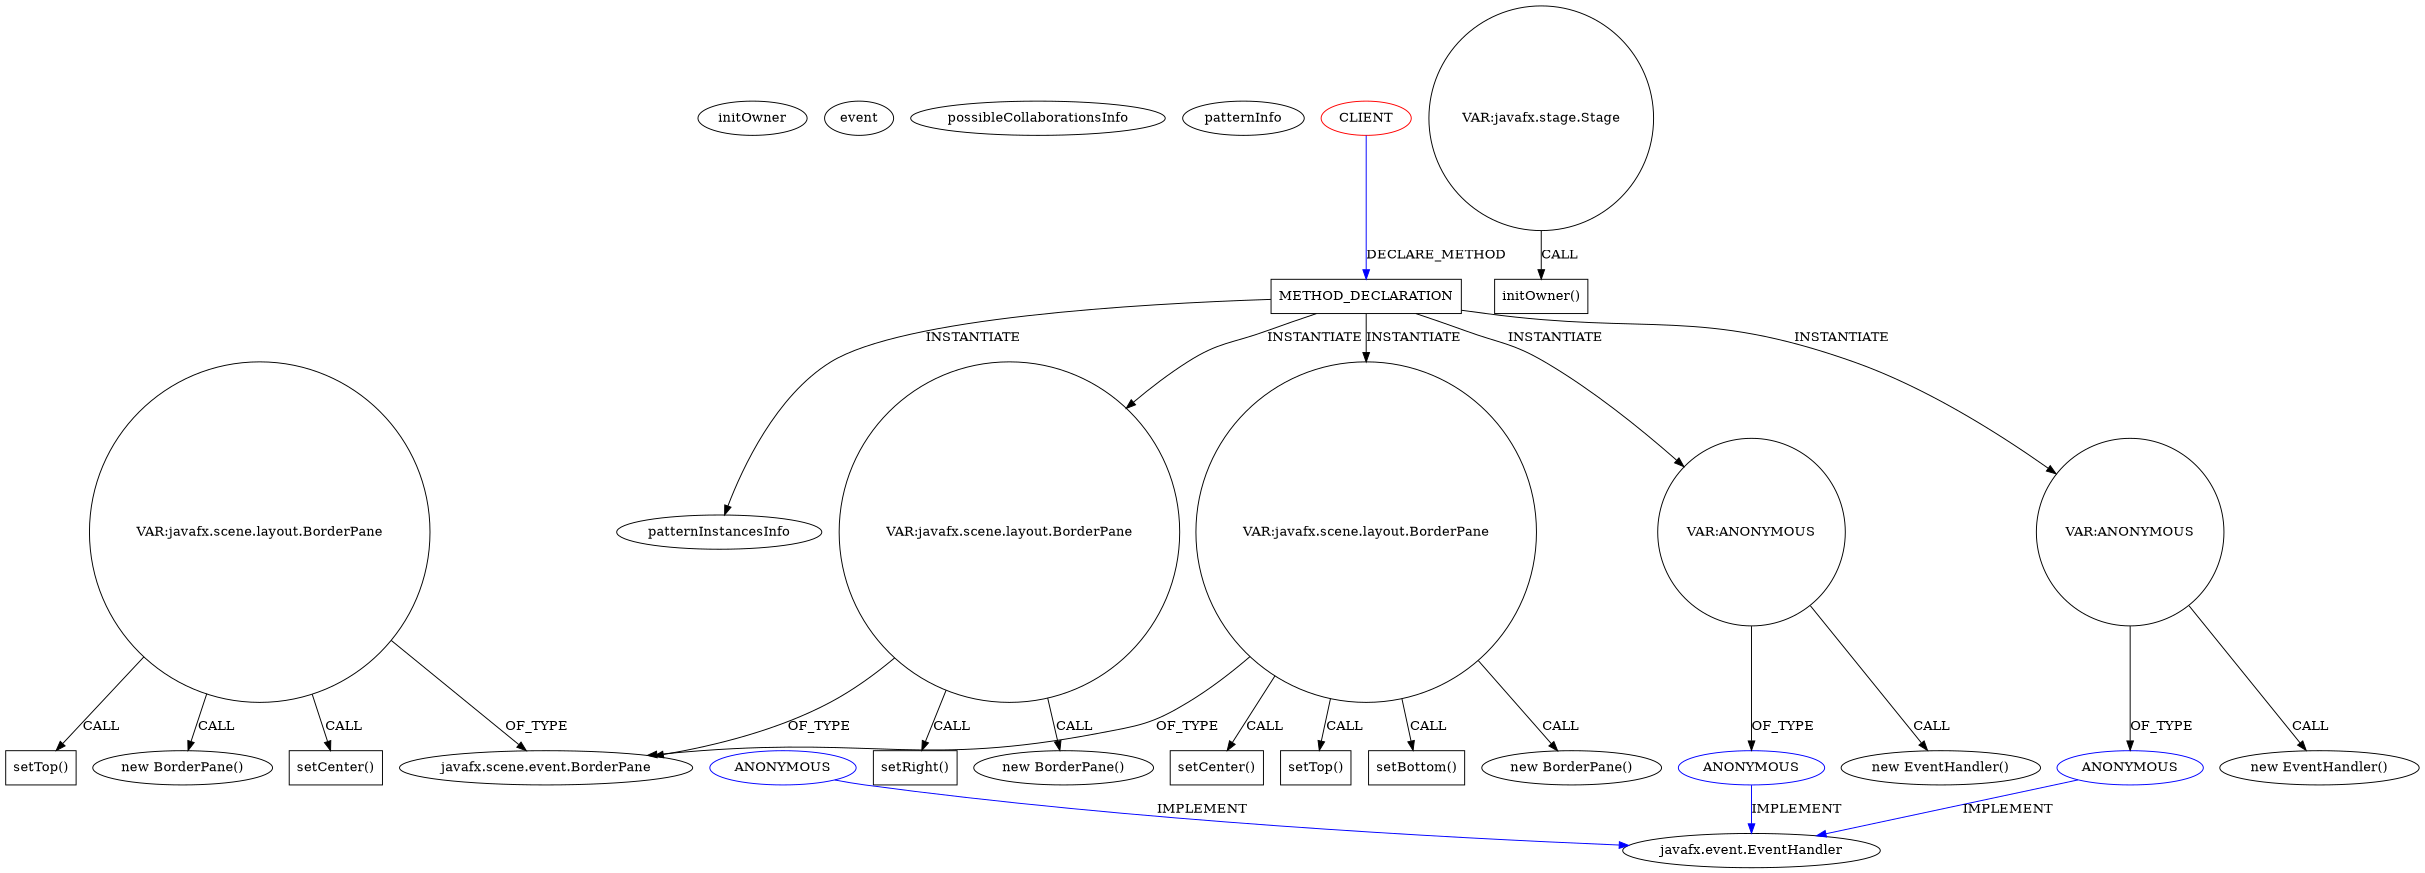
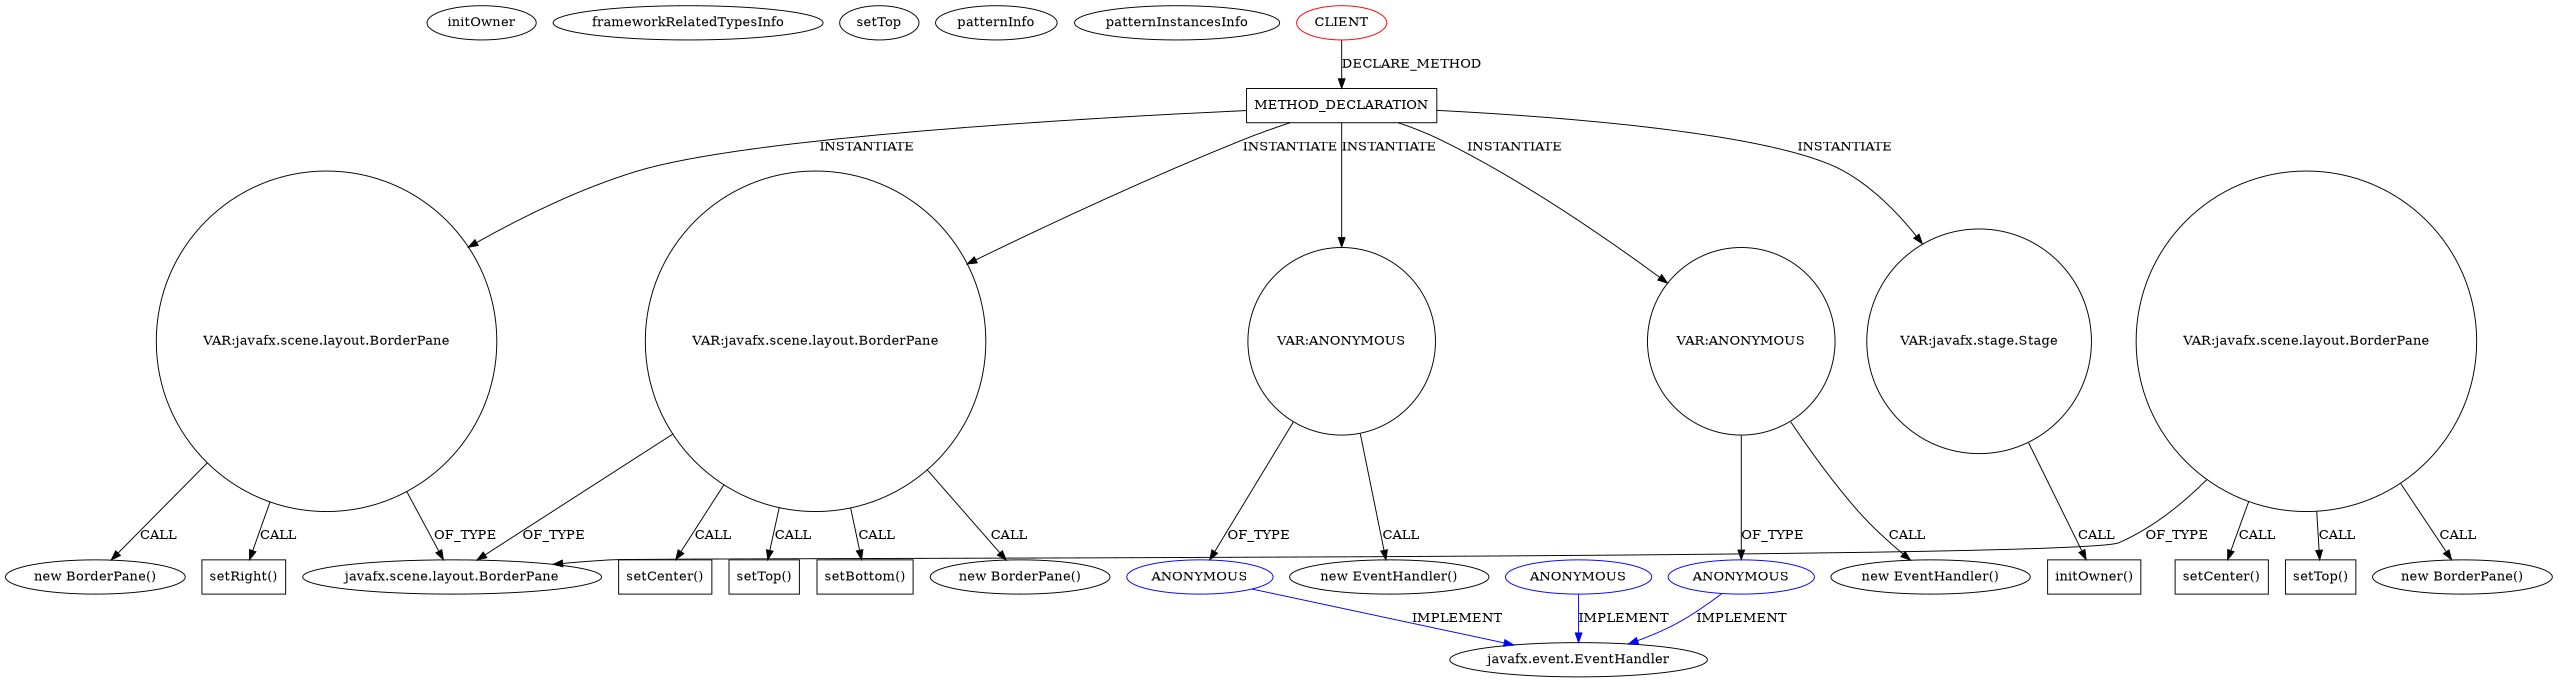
node "event": label "event" -> "frameworkRelatedTypesInfo"
node "possibleCollaborationsInfo": label "possibleCollaborationsInfo" -> "setTop"
edge "CLIENT" -> "METHOD_DECLARATION": color blue -> black
edge "METHOD_DECLARATION" -> "patternInstancesInfo": now "METHOD_DECLARATION" -> "VAR:javafx.stage.Stage"
node "javafx.scene.event.BorderPane": label "javafx.scene.event.BorderPane" -> "javafx.scene.layout.BorderPane"
